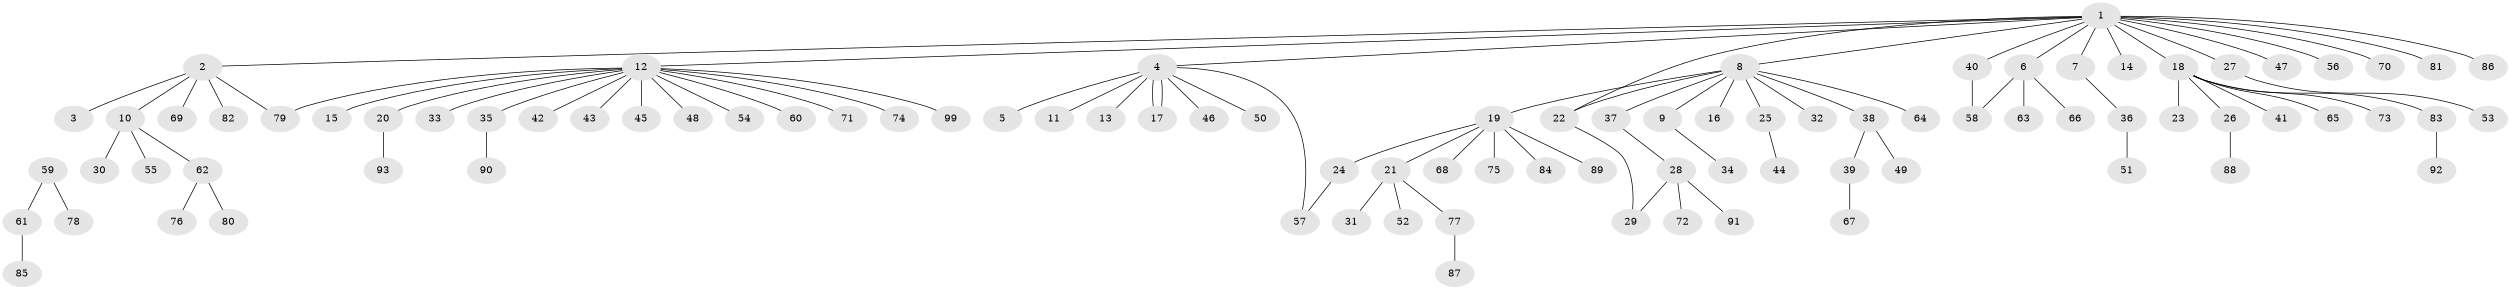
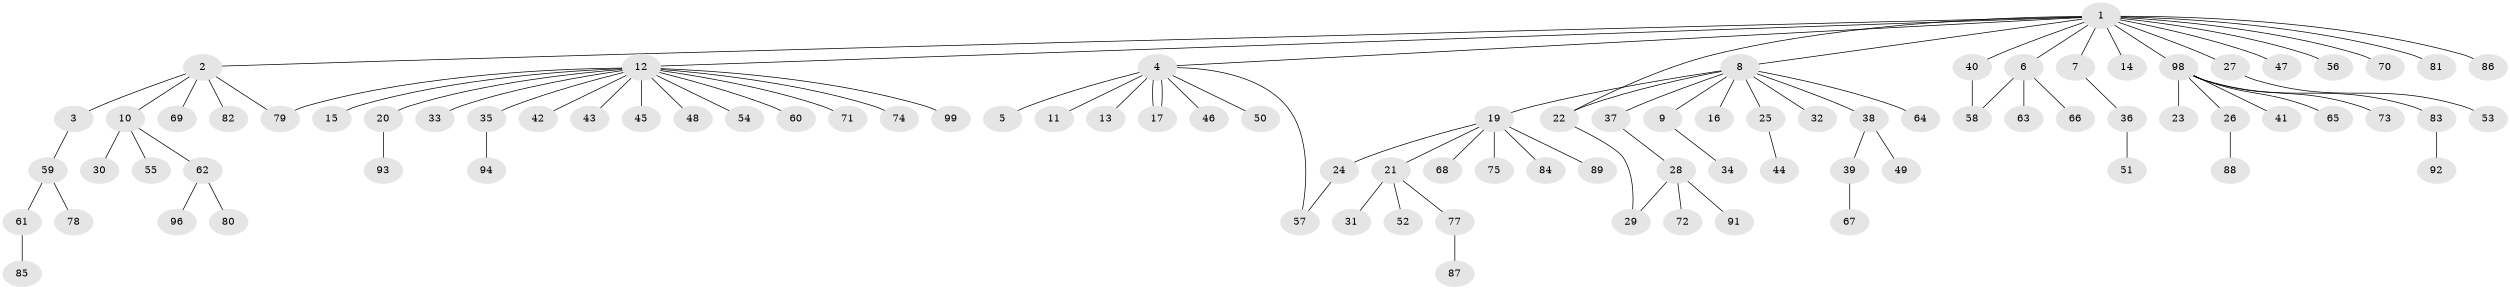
node "18": label "18" -> "98"
edge "3" -- "59": added
node "90": label "90" -> "94"
node "76": label "76" -> "96"
